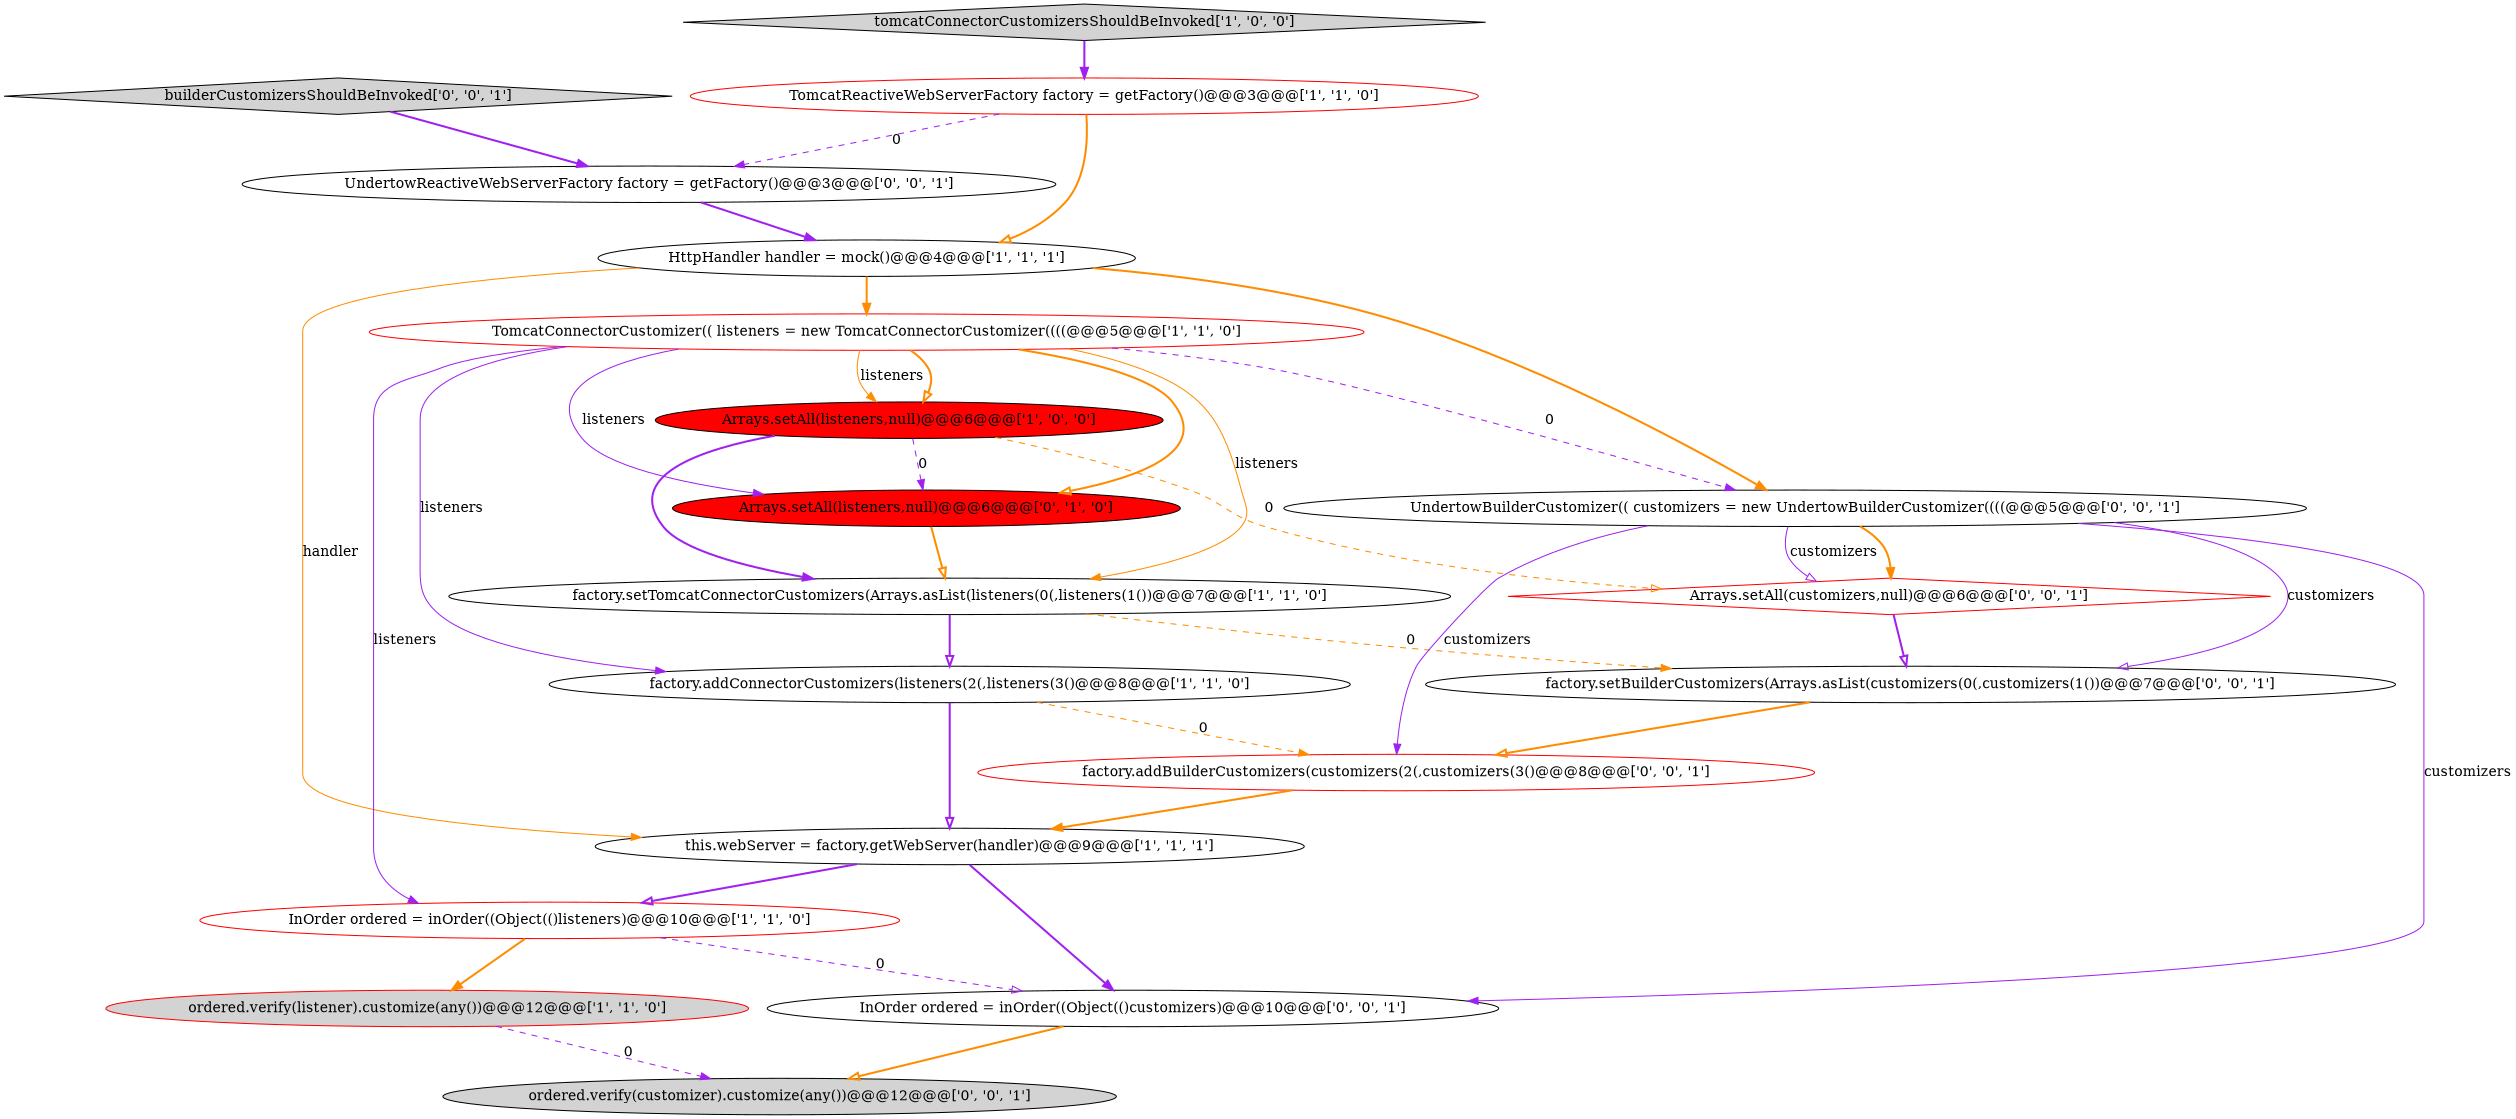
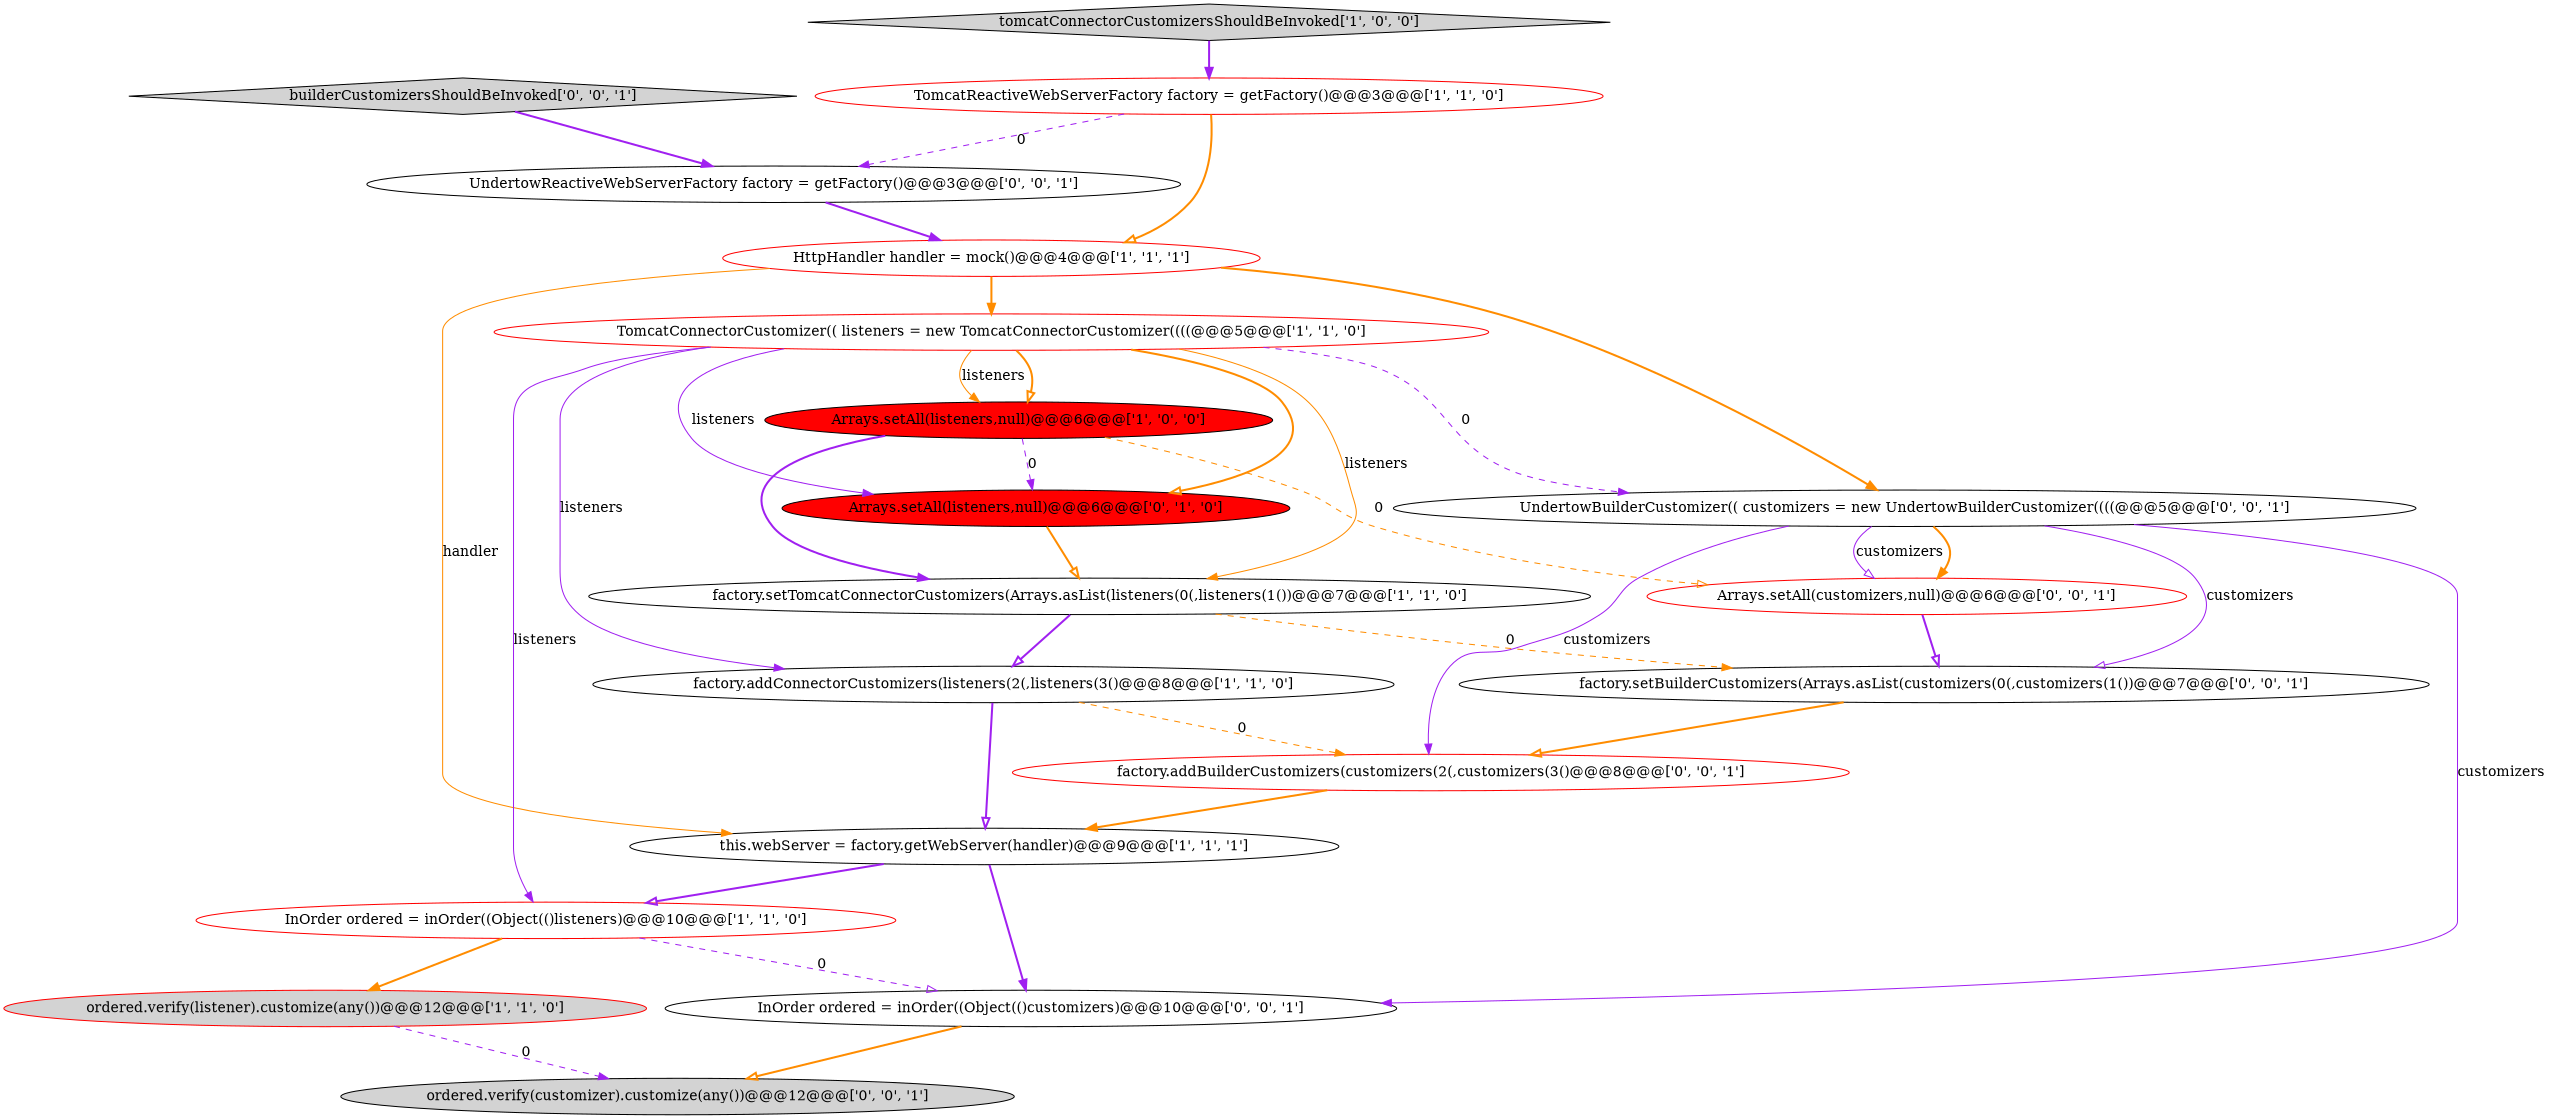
node "HttpHandler handler = mock()@@@4@@@['1', '1', '1']": color black -> red
node "Arrays.setAll(customizers,null)@@@6@@@['0', '0', '1']": shape diamond -> ellipse
